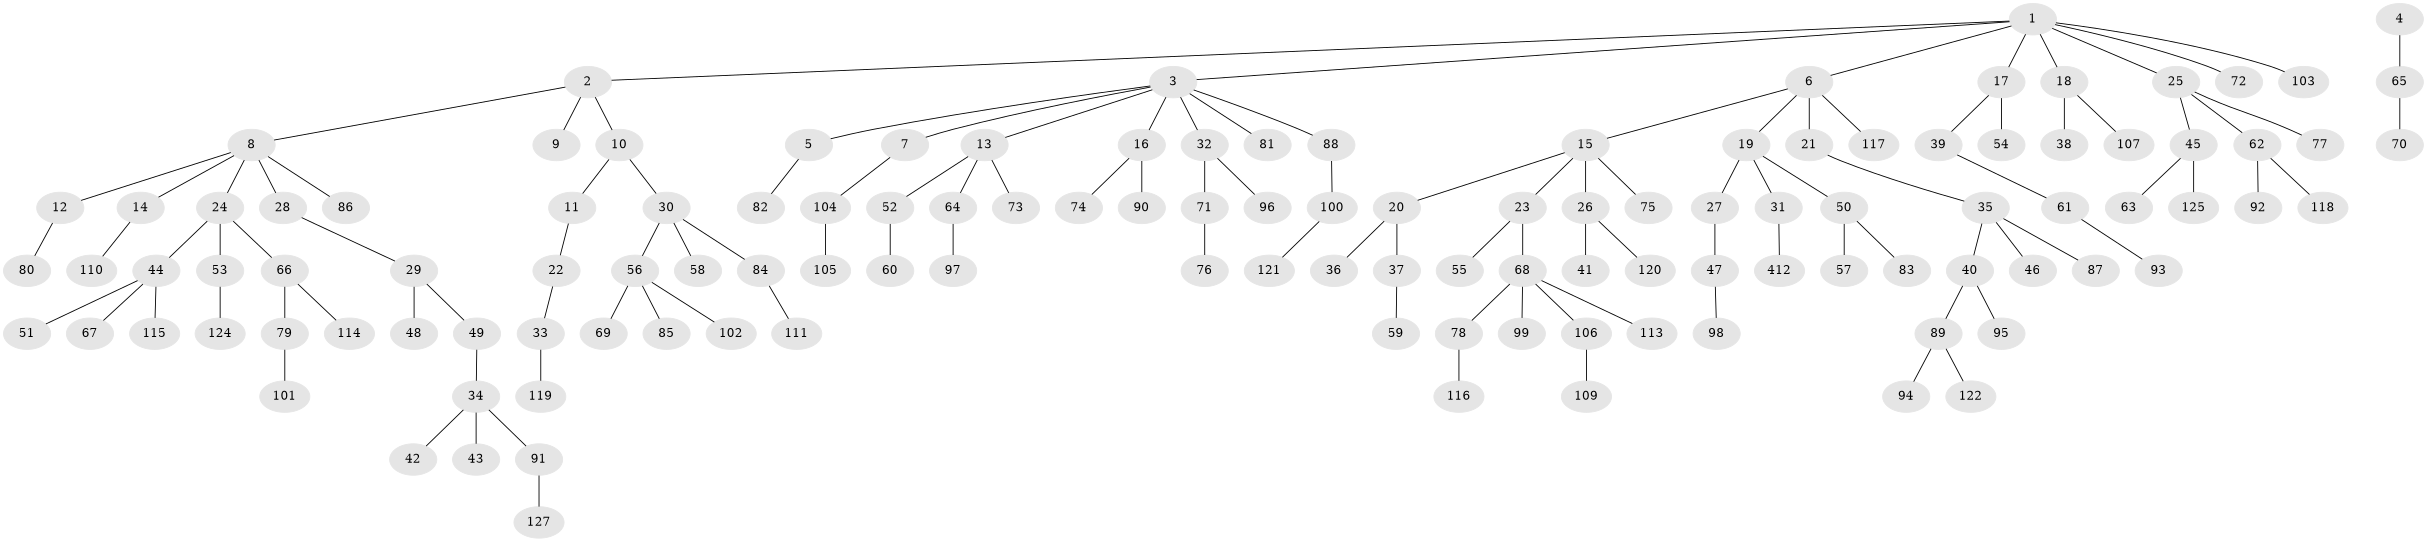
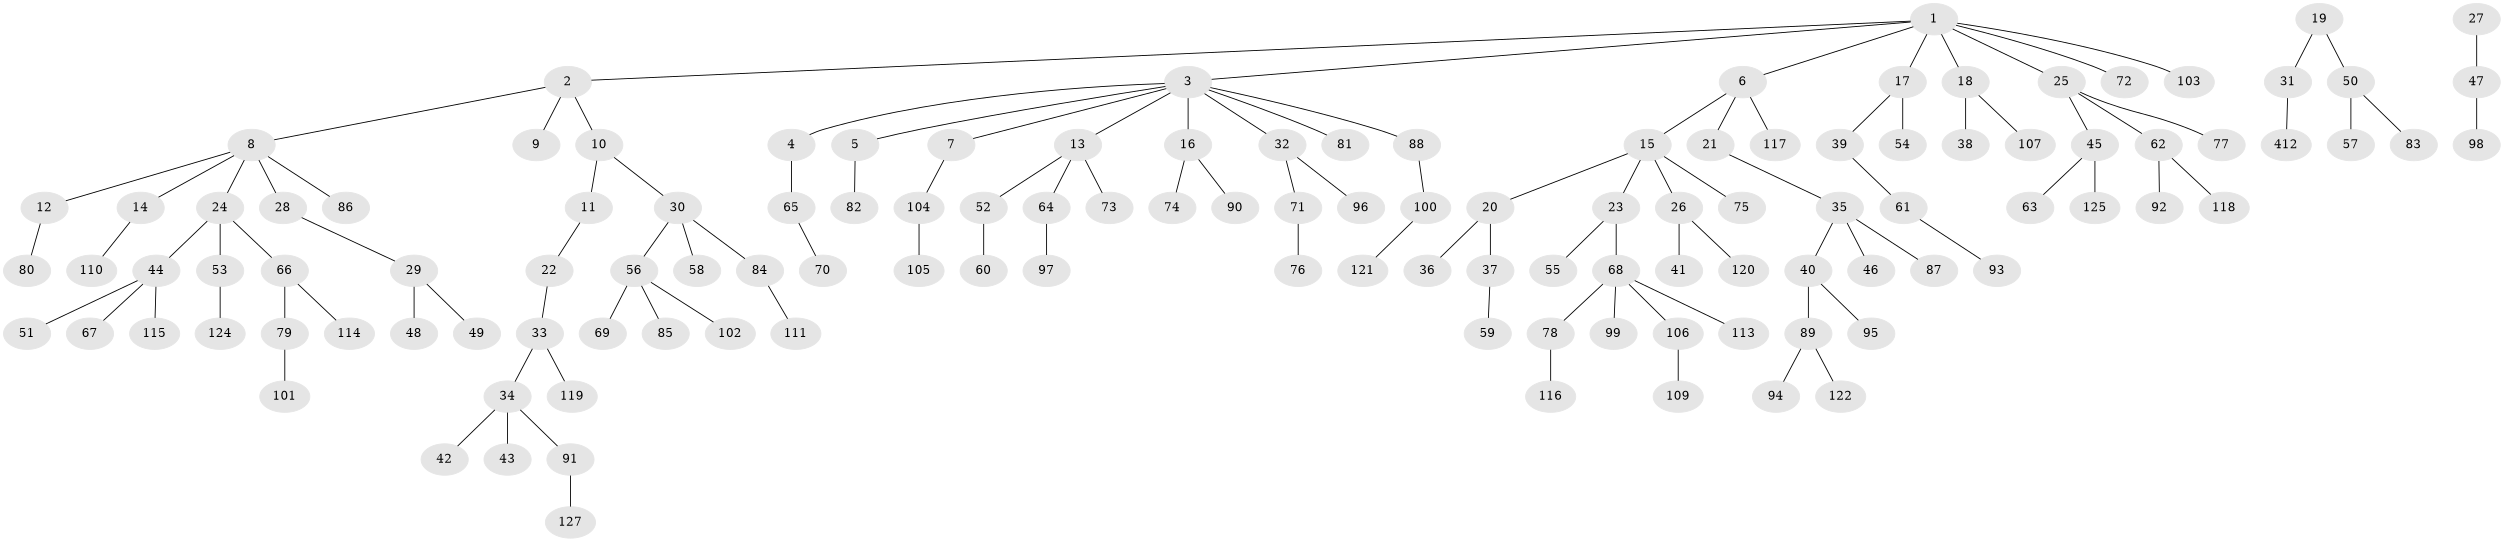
edge "3" -- "4": added
edge "6" -- "19": removed
edge "19" -- "27": removed
edge "49" -- "34": now "33" -- "34"
